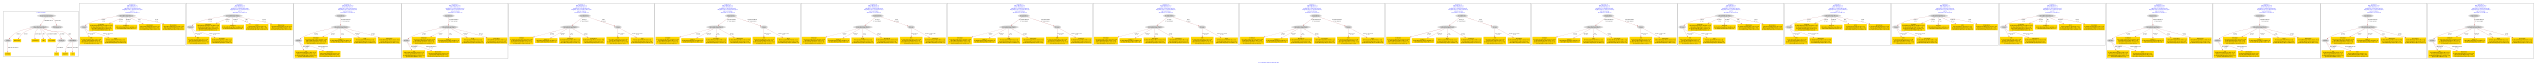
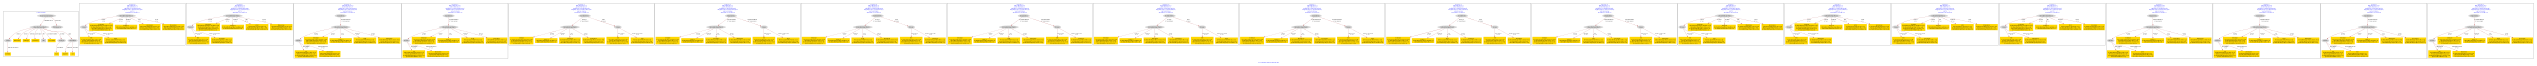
node "technique": added
node "title": fillcolor gold -> lightgray
